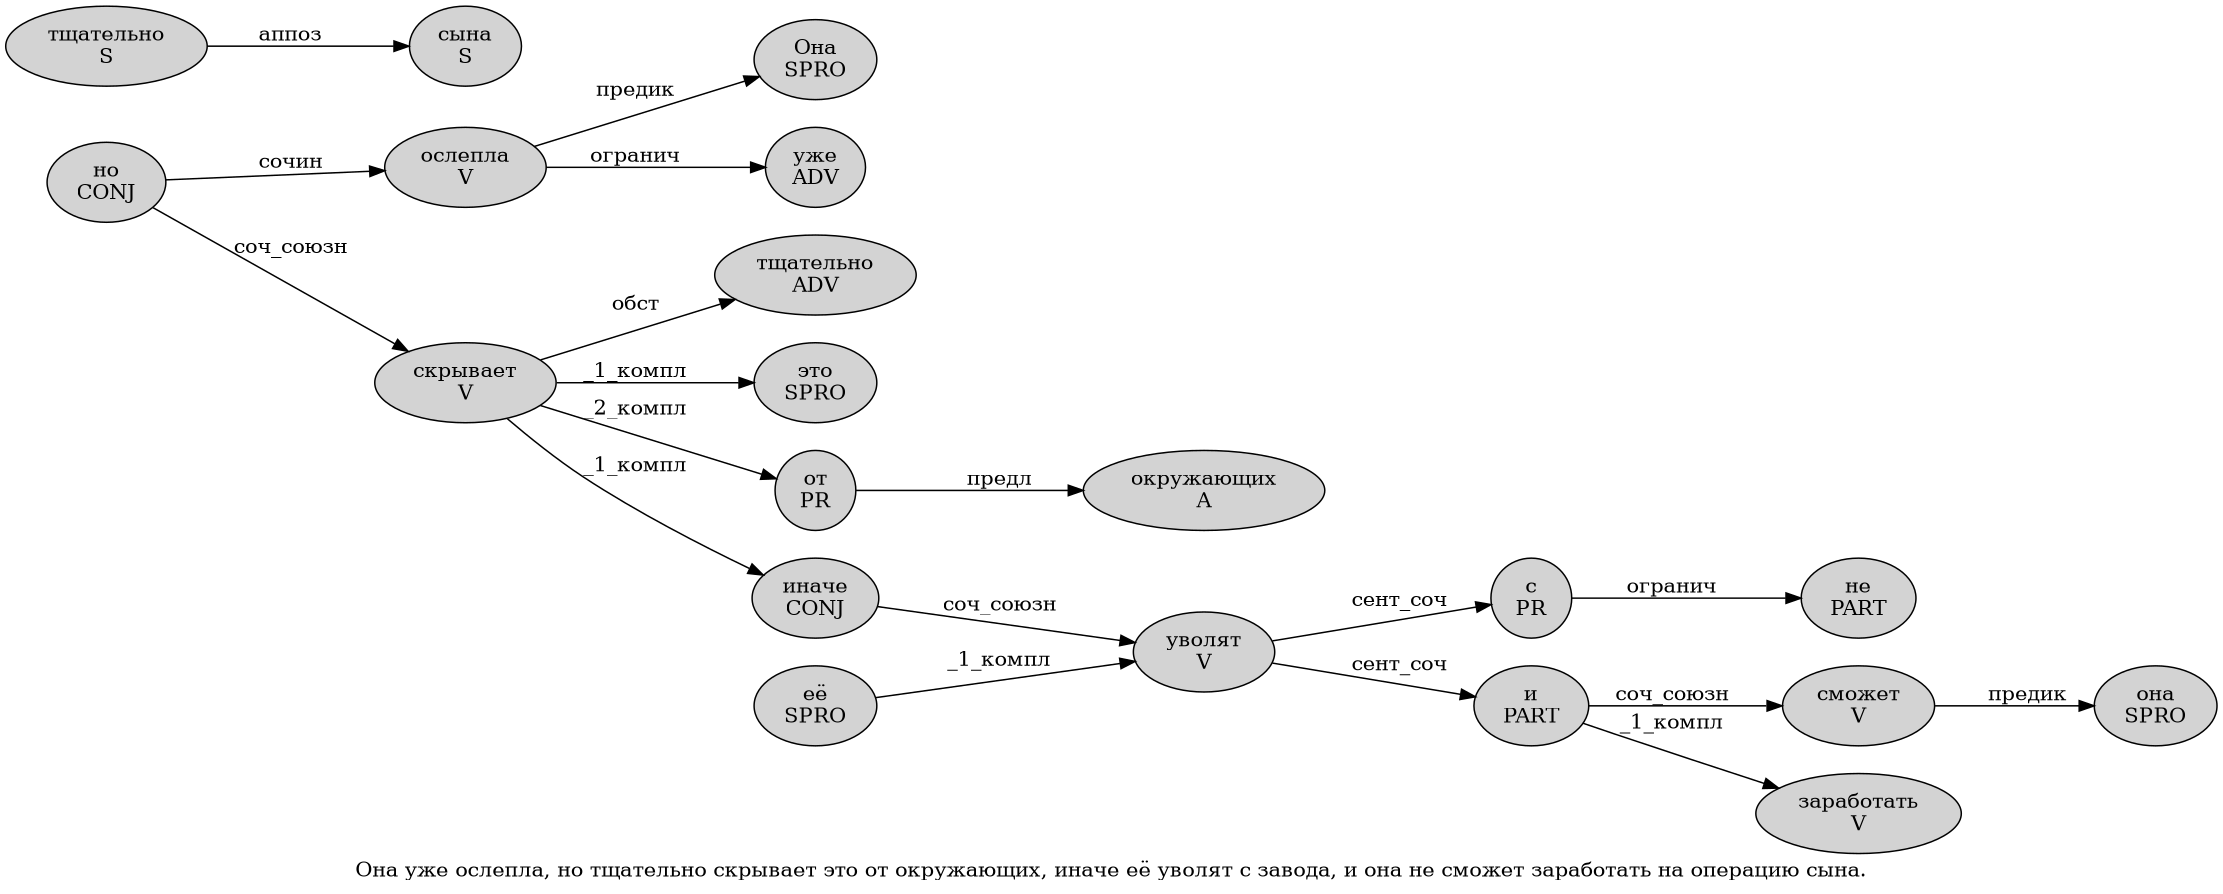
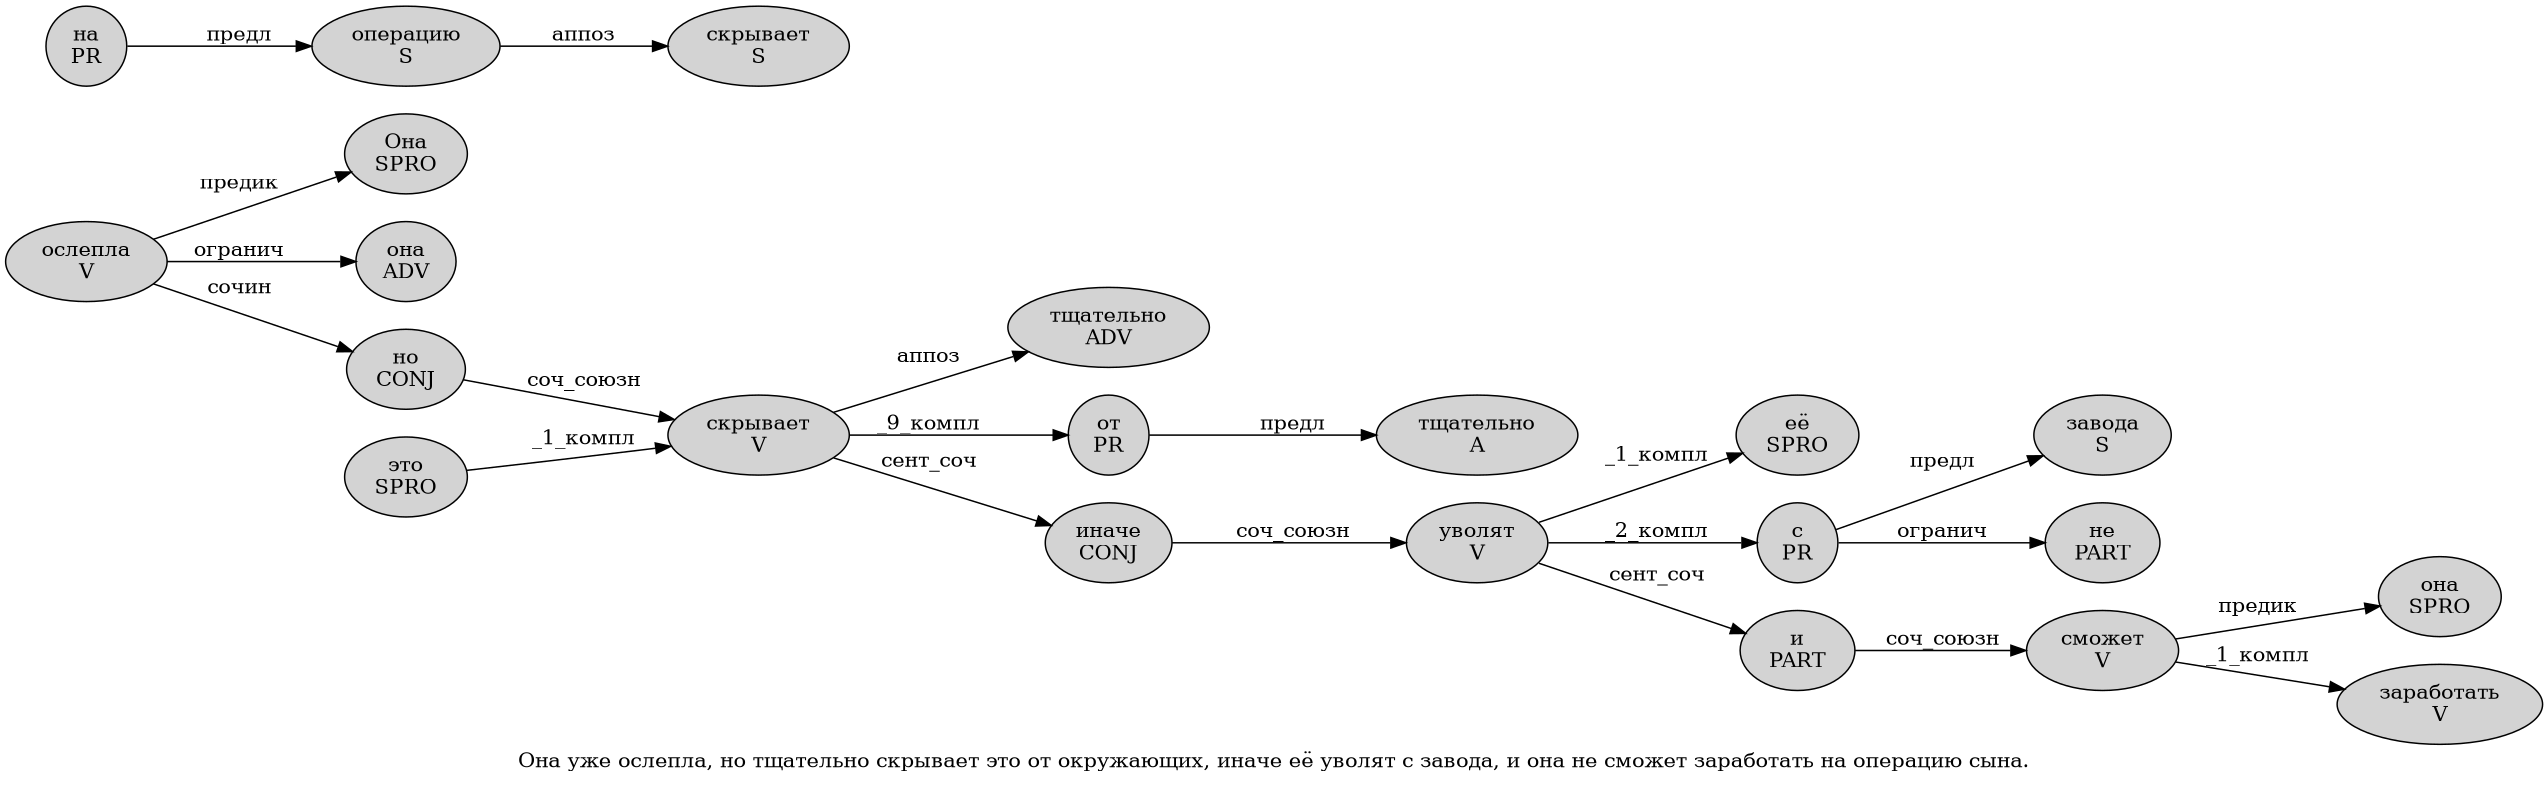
node "на PR": added
node "тщательно S": label "тщательно S" -> "операцию S"
node "сына S": label "сына S" -> "скрывает S"
node "уже ADV": label "уже ADV" -> "она ADV"
edge "но CONJ" -> "ослепла V": reversed
edge "скрывает V" -> "тщательно ADV": label "обст" -> "аппоз"
edge "скрывает V" -> "это SPRO": reversed
edge "скрывает V" -> "от PR": label "_2_компл" -> "_9_компл"
node "завода S": added
edge "скрывает V" -> "иначе CONJ": label "_1_компл" -> "сент_соч"
node "окружающих A": label "окружающих A" -> "тщательно A"
edge "уволят V" -> "с PR": label "сент_соч" -> "_2_компл"
edge "её SPRO" -> "уволят V": reversed
edge "и PART" -> "заработать V": now "сможет V" -> "заработать V"
